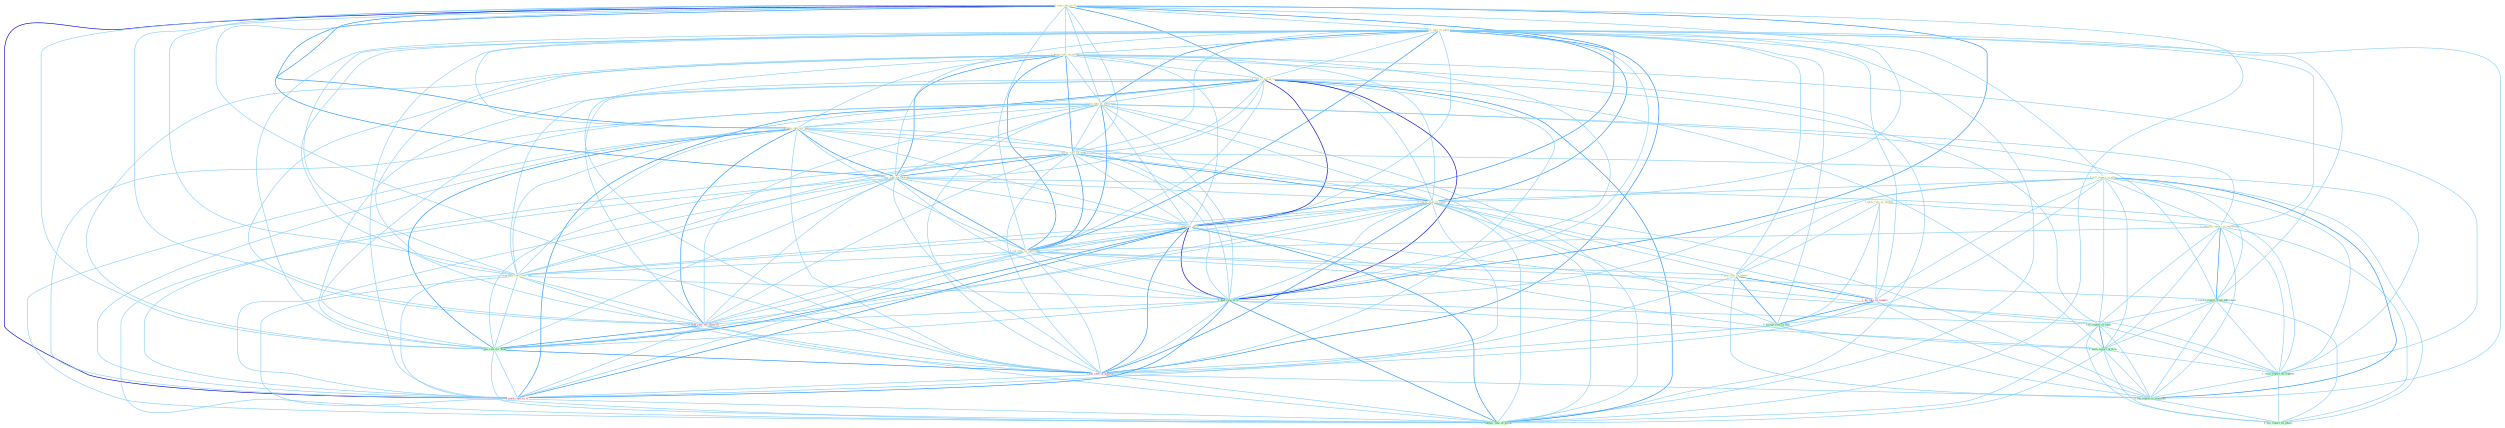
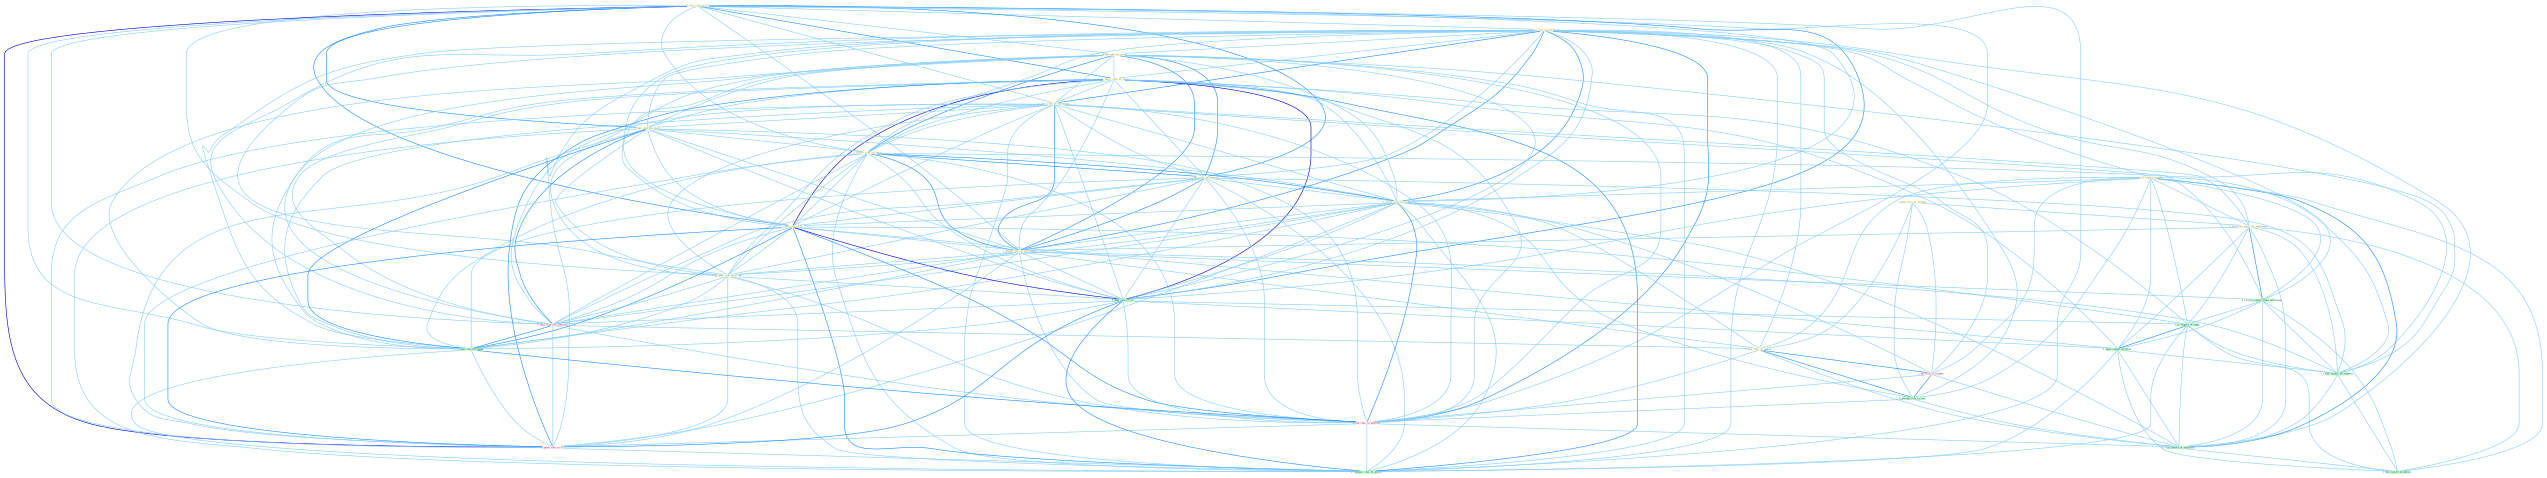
edge "0_rais_rate_for_busi" -- "1_rais_rate_on_contain": removed
node "1_cut_rate_on_entitynam": label "1_cut_rate_on_entitynam" -> "1_group_rate_on_entitynam"
edge "1_rais_rate_on_contain" -- "0_push_rate_to_%": removed
edge "0_hold_rate_for_advertis" -- "1_compar_rate_of_group": now "0_hold_rate_for_advertis" -- "0_plai_role_in_takeov"
